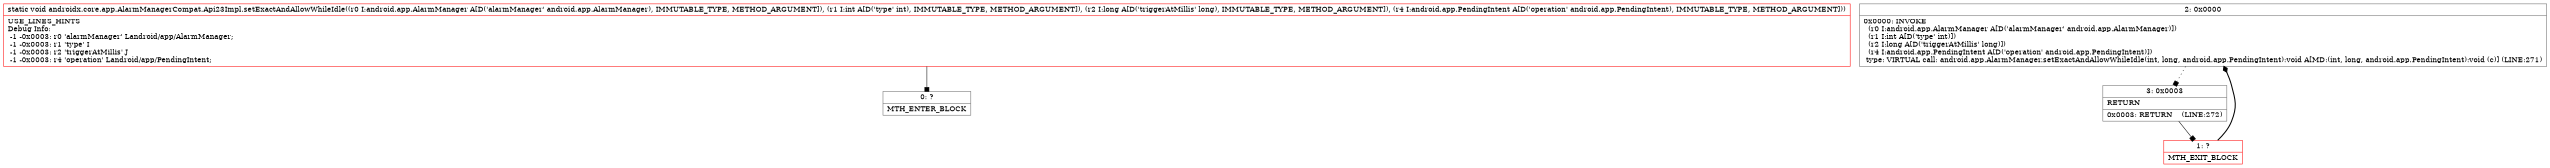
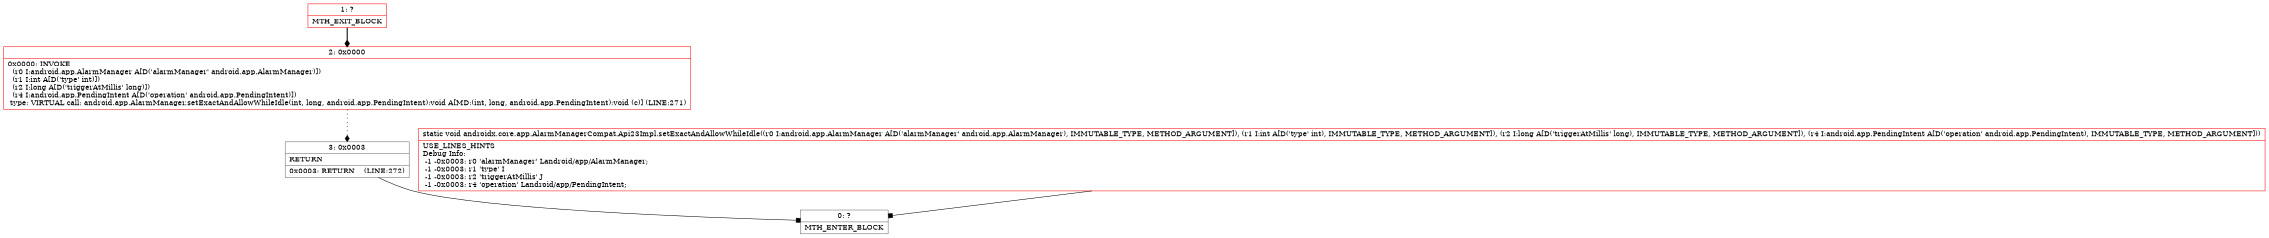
node "2: 0x0000": color gray40 -> red
edge "2: 0x0000" -> "3: 0x0003": arrowhead box -> diamond
edge "3: 0x0003" -> "1: ?": now "3: 0x0003" -> "0: ?"
